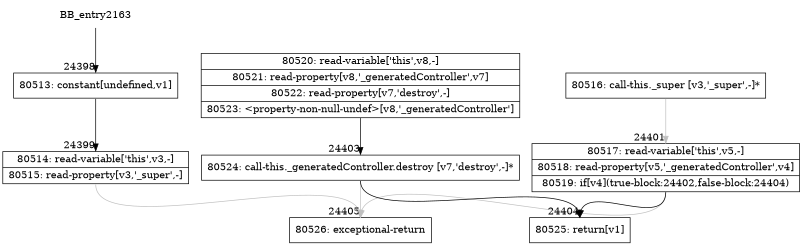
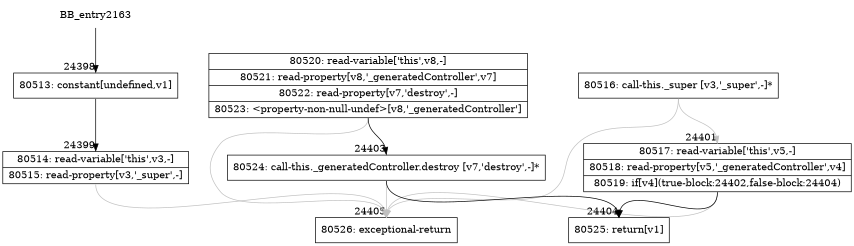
edge "80520: read-variable['this',v8,-]" -> "80526: exceptional-return": added
edge "80516: call-this._super [v3,'_super',-]*" -> "80526: exceptional-return": added
